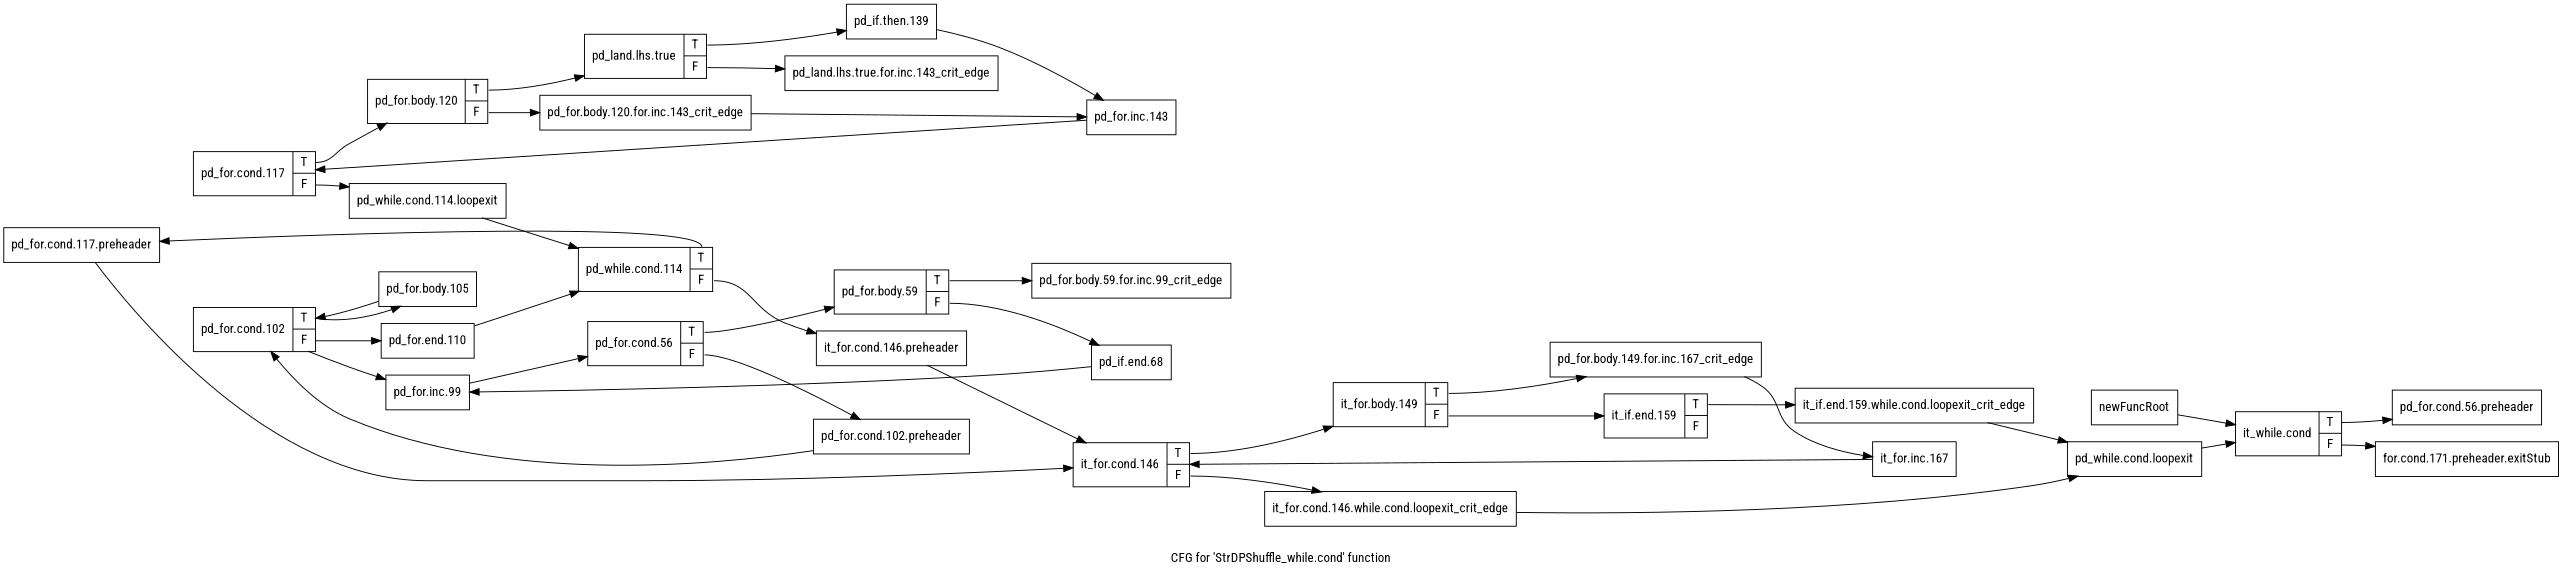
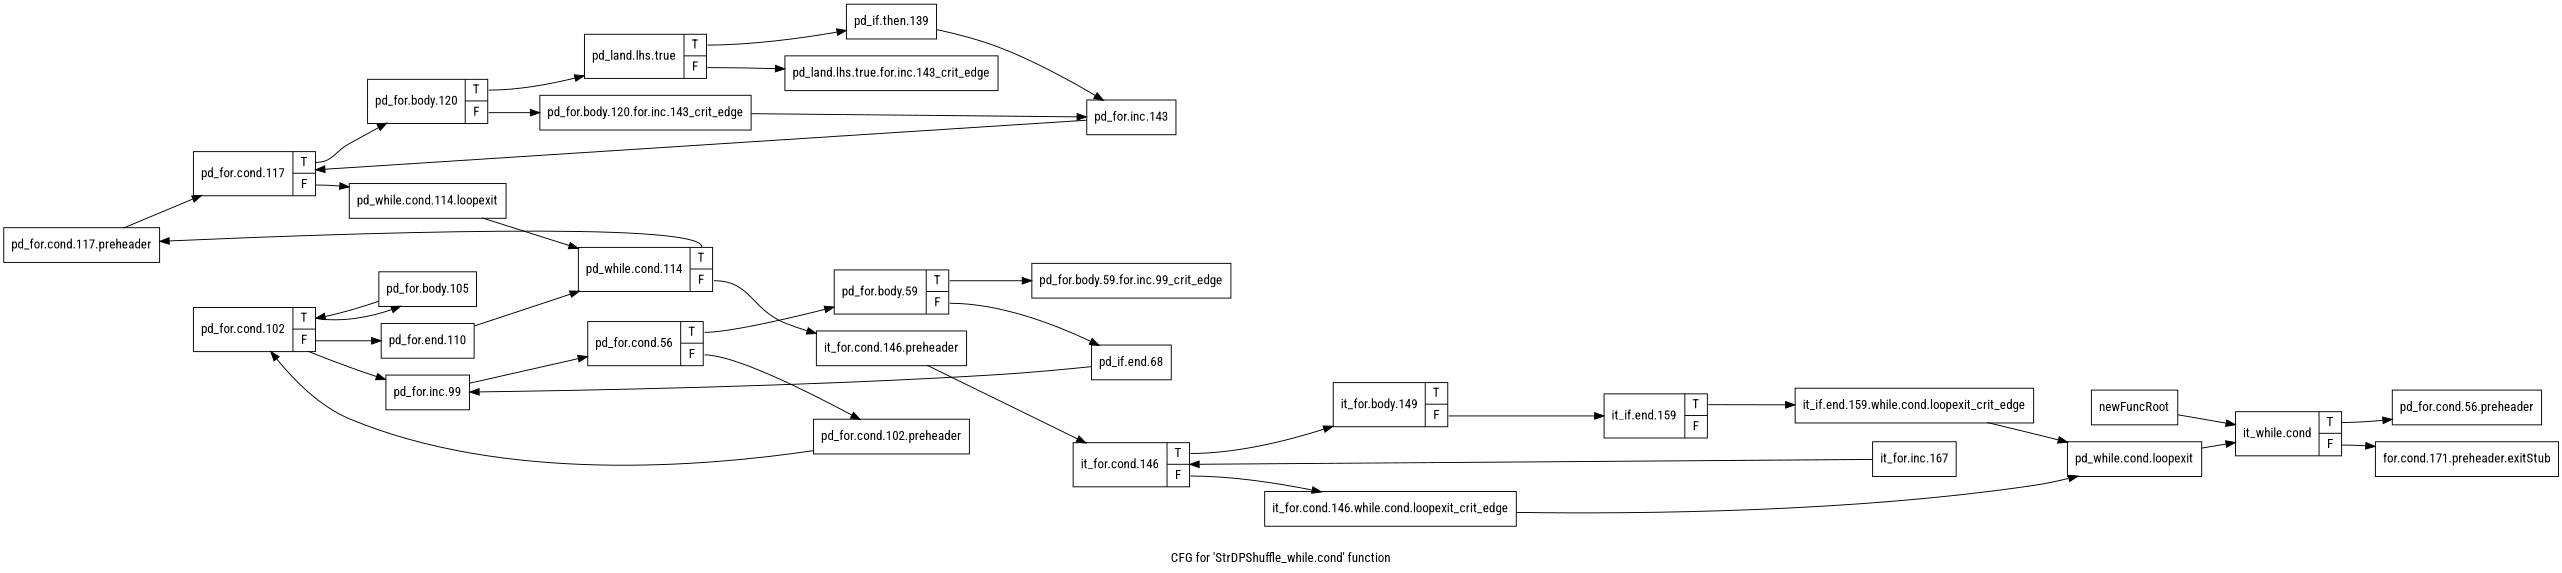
node "pd_for.body.149.for.inc.167_crit_edge": removed
edge "pd_for.cond.117.preheader" -> "it_for.cond.146": now "pd_for.cond.117.preheader" -> "pd_for.cond.117"
